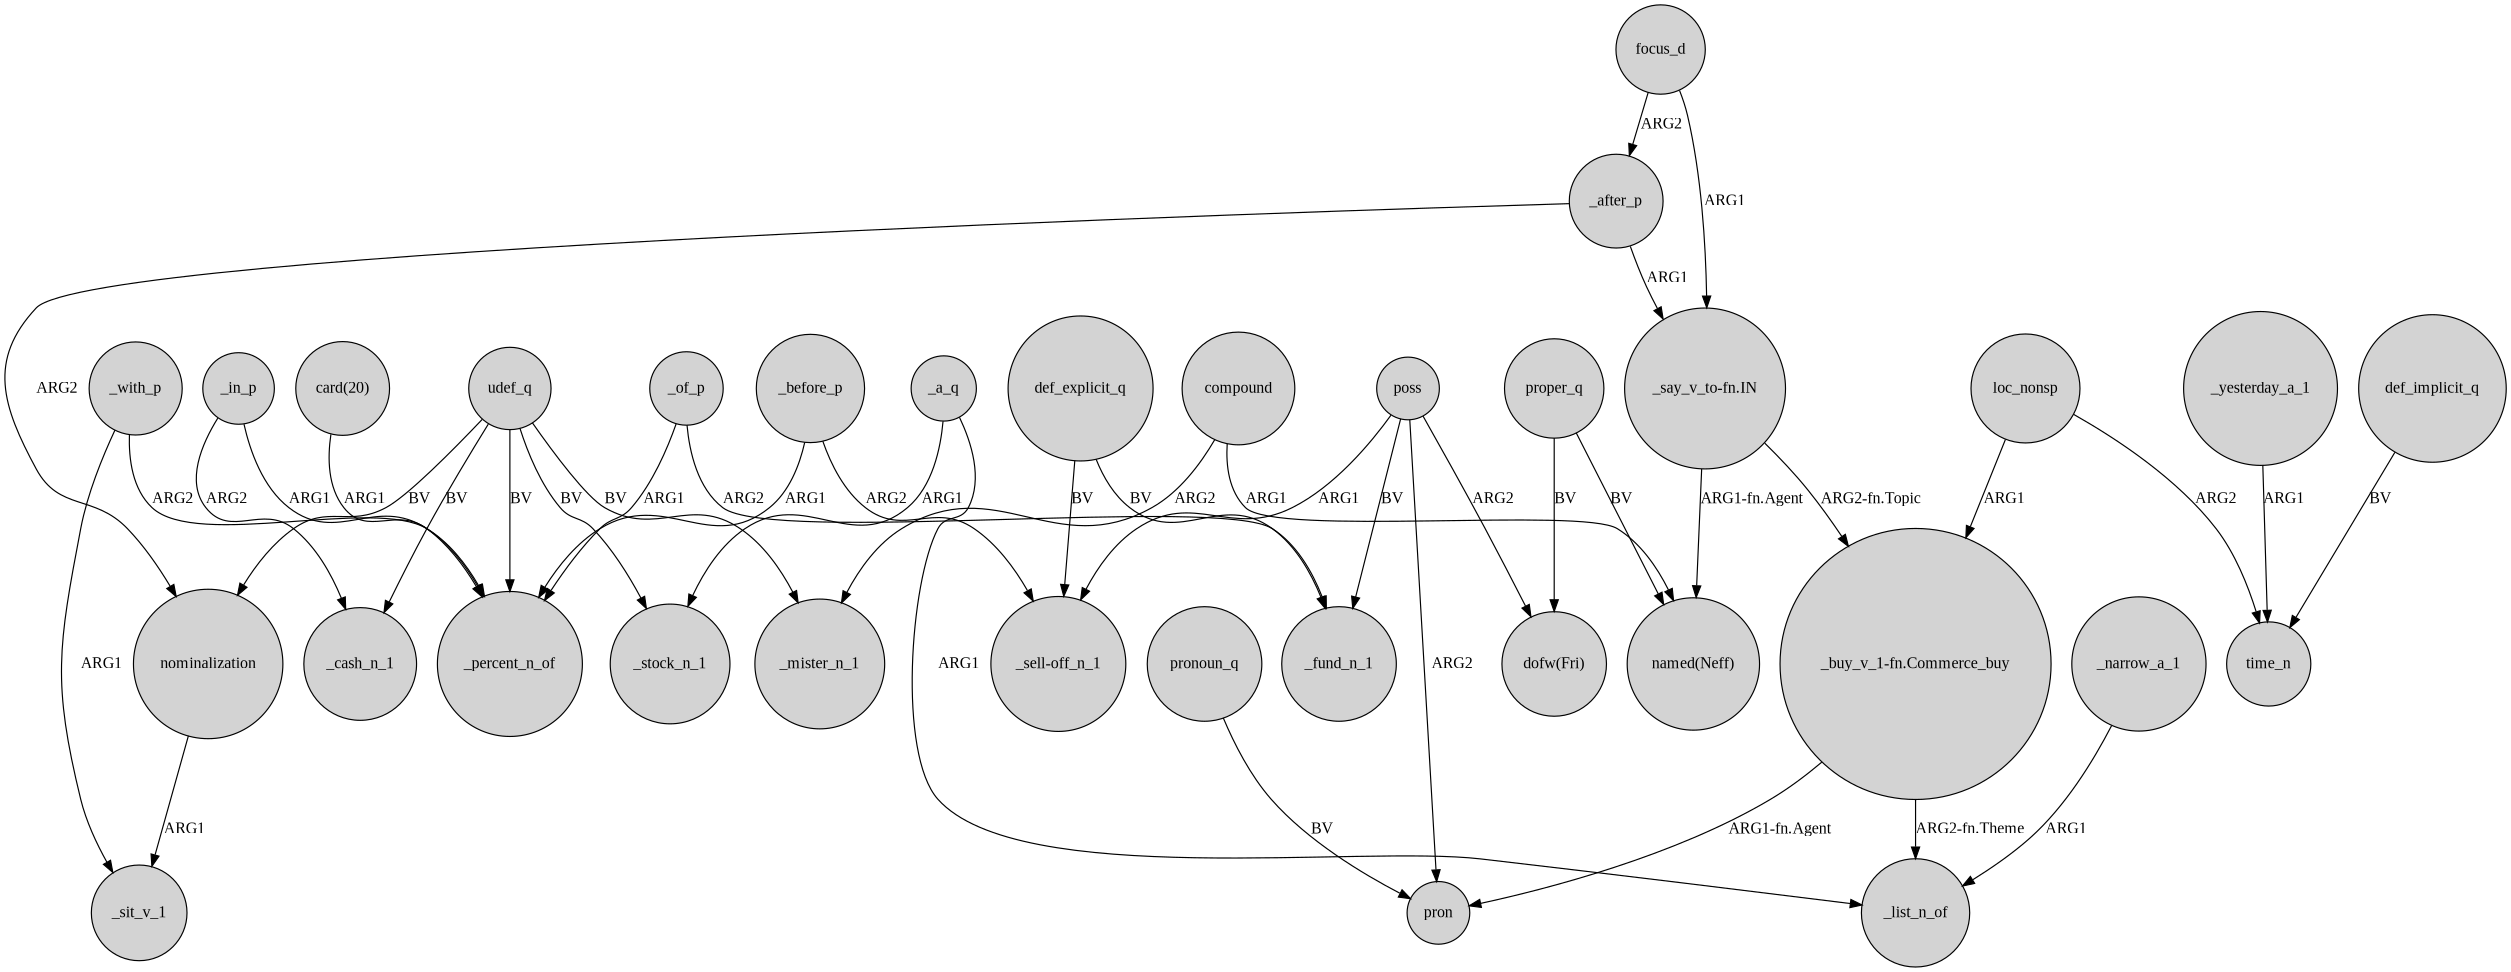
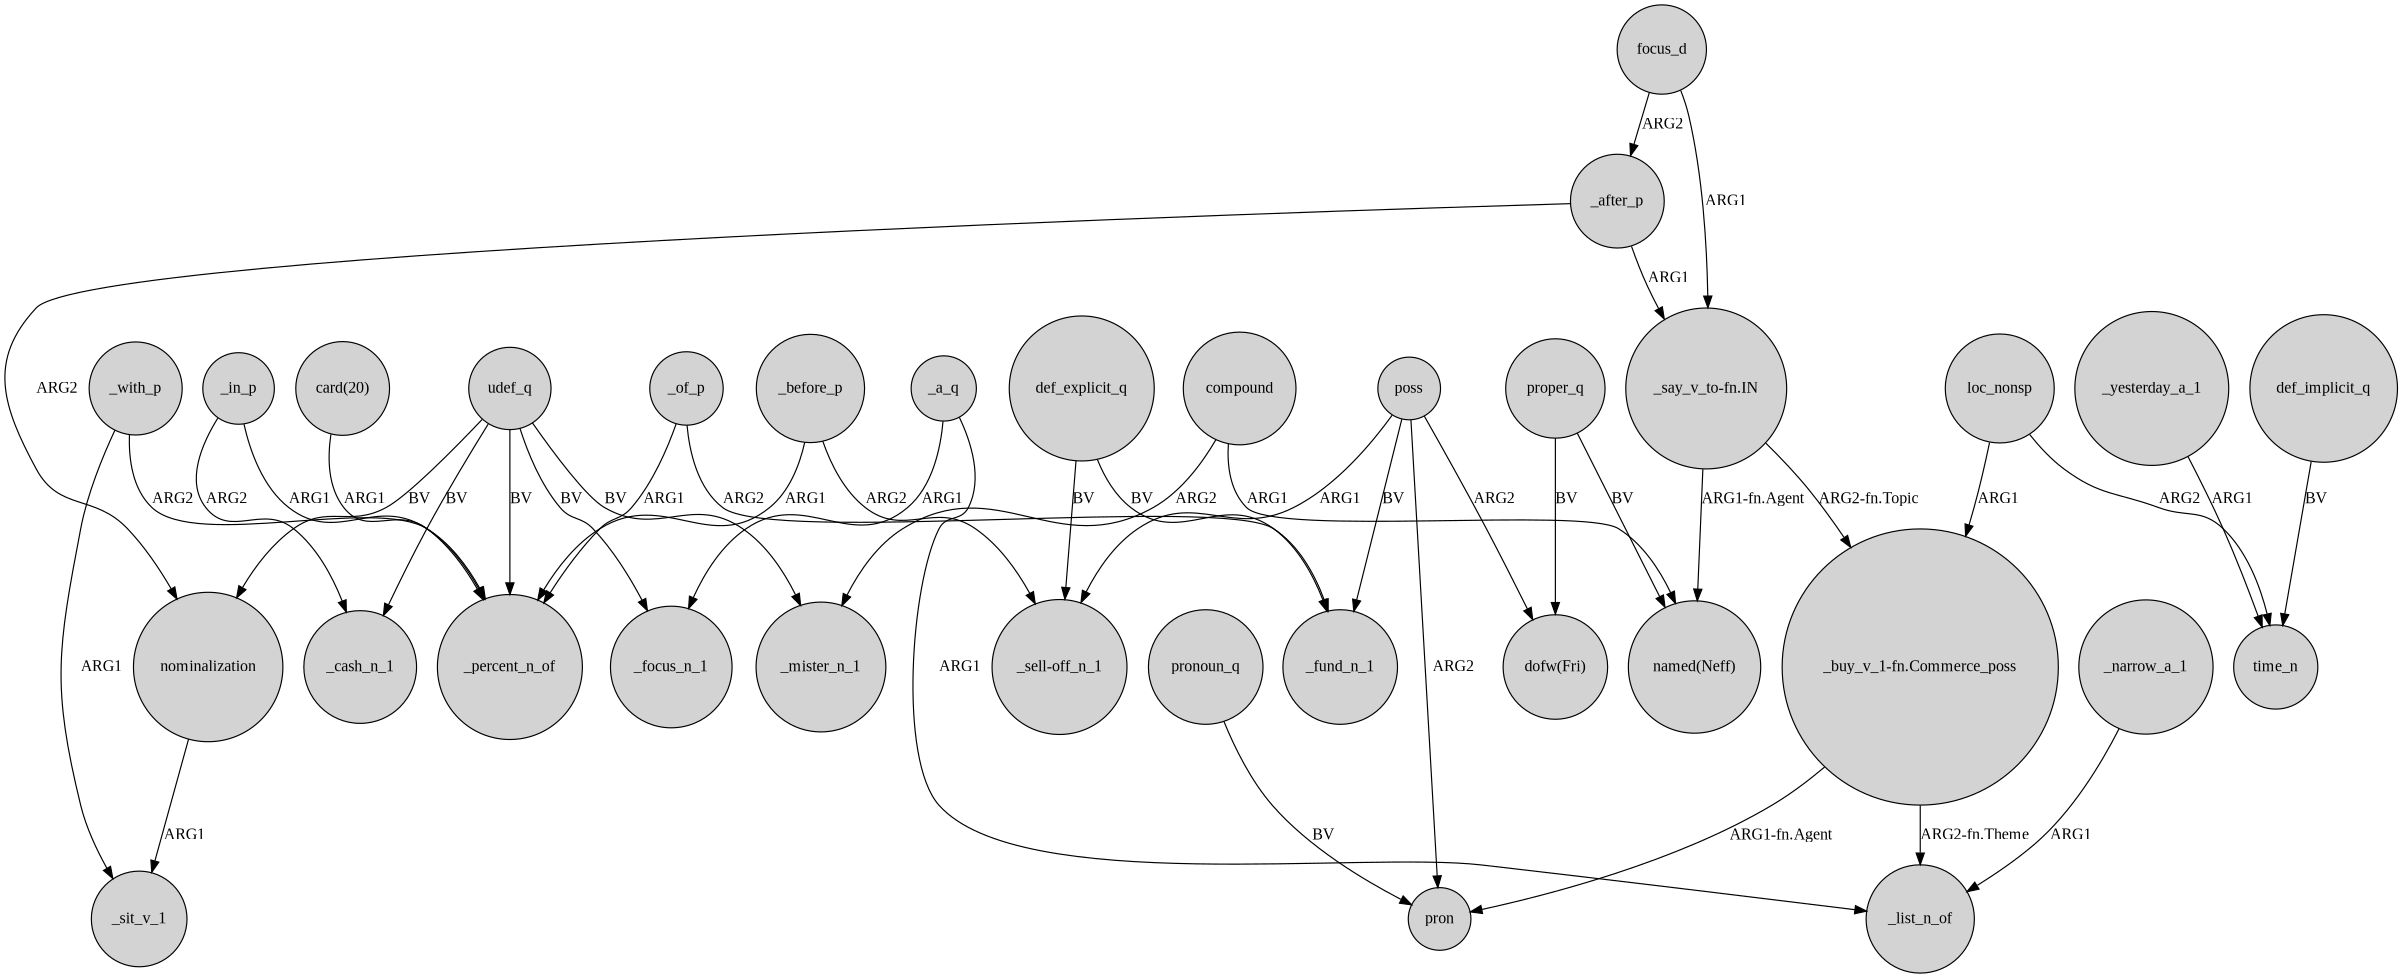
node "_stock_n_1": label "_stock_n_1" -> "_focus_n_1"
node "_buy_v_1-fn.Commerce_buy": label "_buy_v_1-fn.Commerce_buy" -> "_buy_v_1-fn.Commerce_poss"
